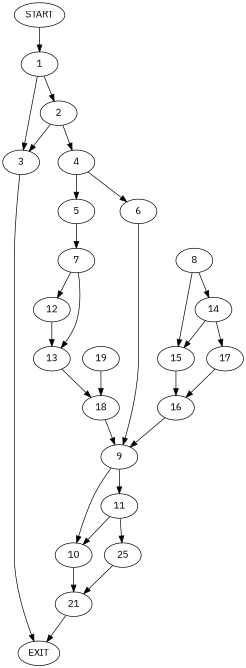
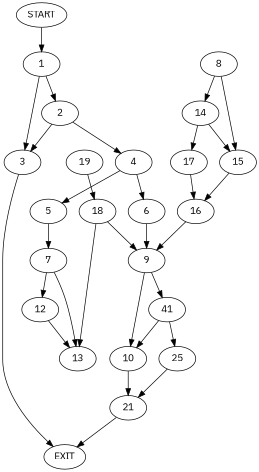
edge "13" -> "18": reversed
node "11": label "11" -> "41"
